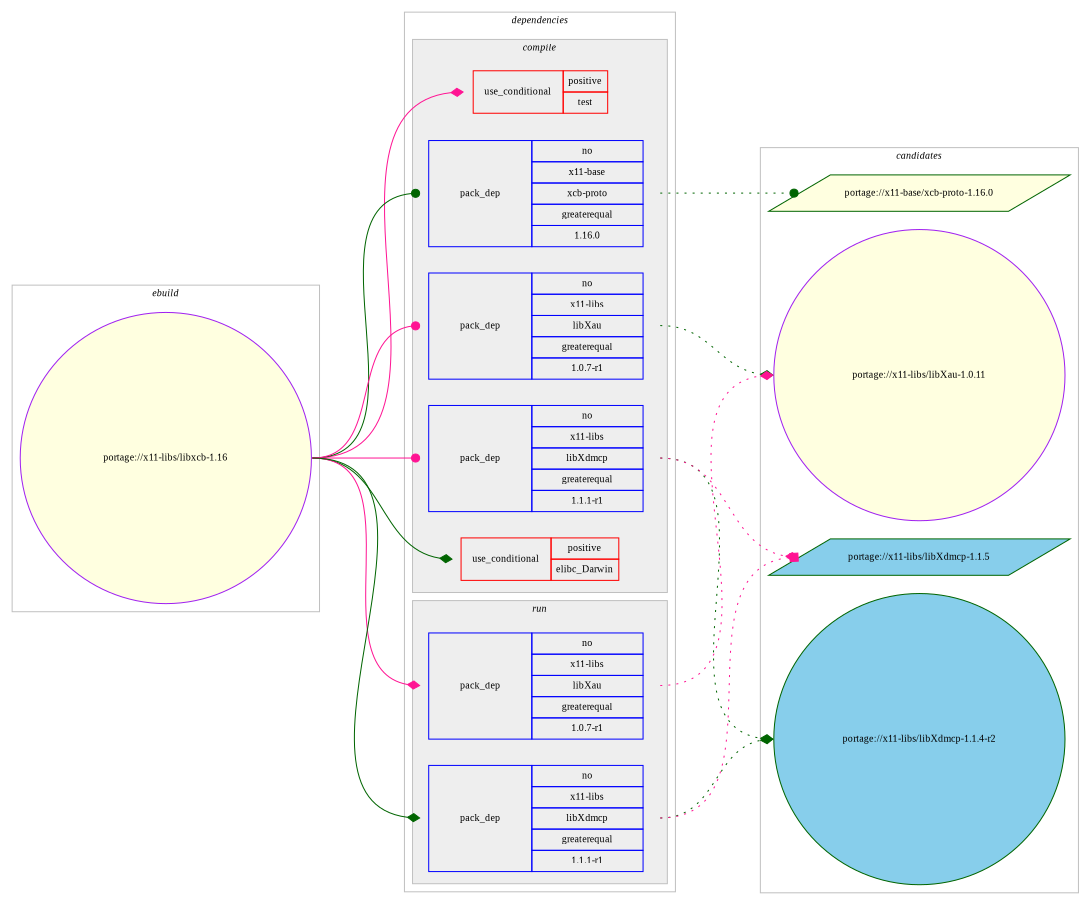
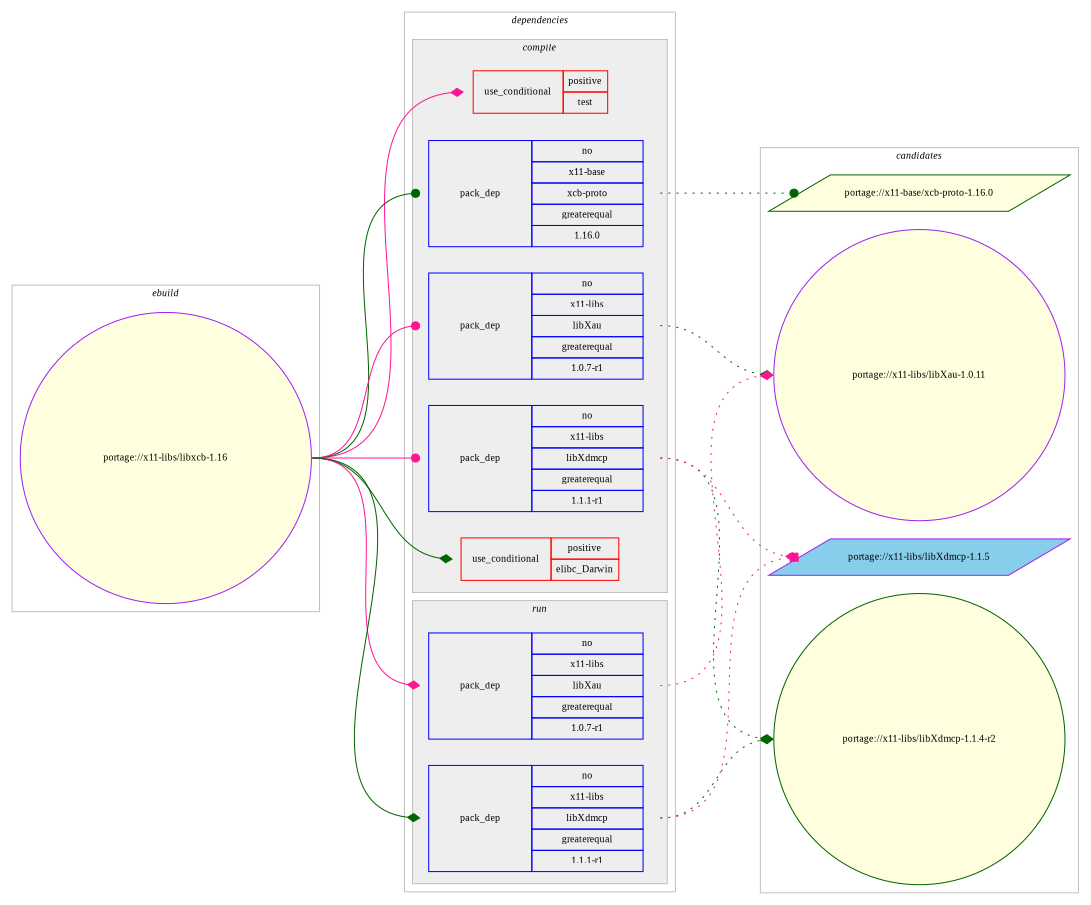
node "portage://x11-libs/libXdmcp-1.1.5": color darkgreen -> purple
node "portage://x11-libs/libXdmcp-1.1.4-r2": fillcolor skyblue -> lightyellow
